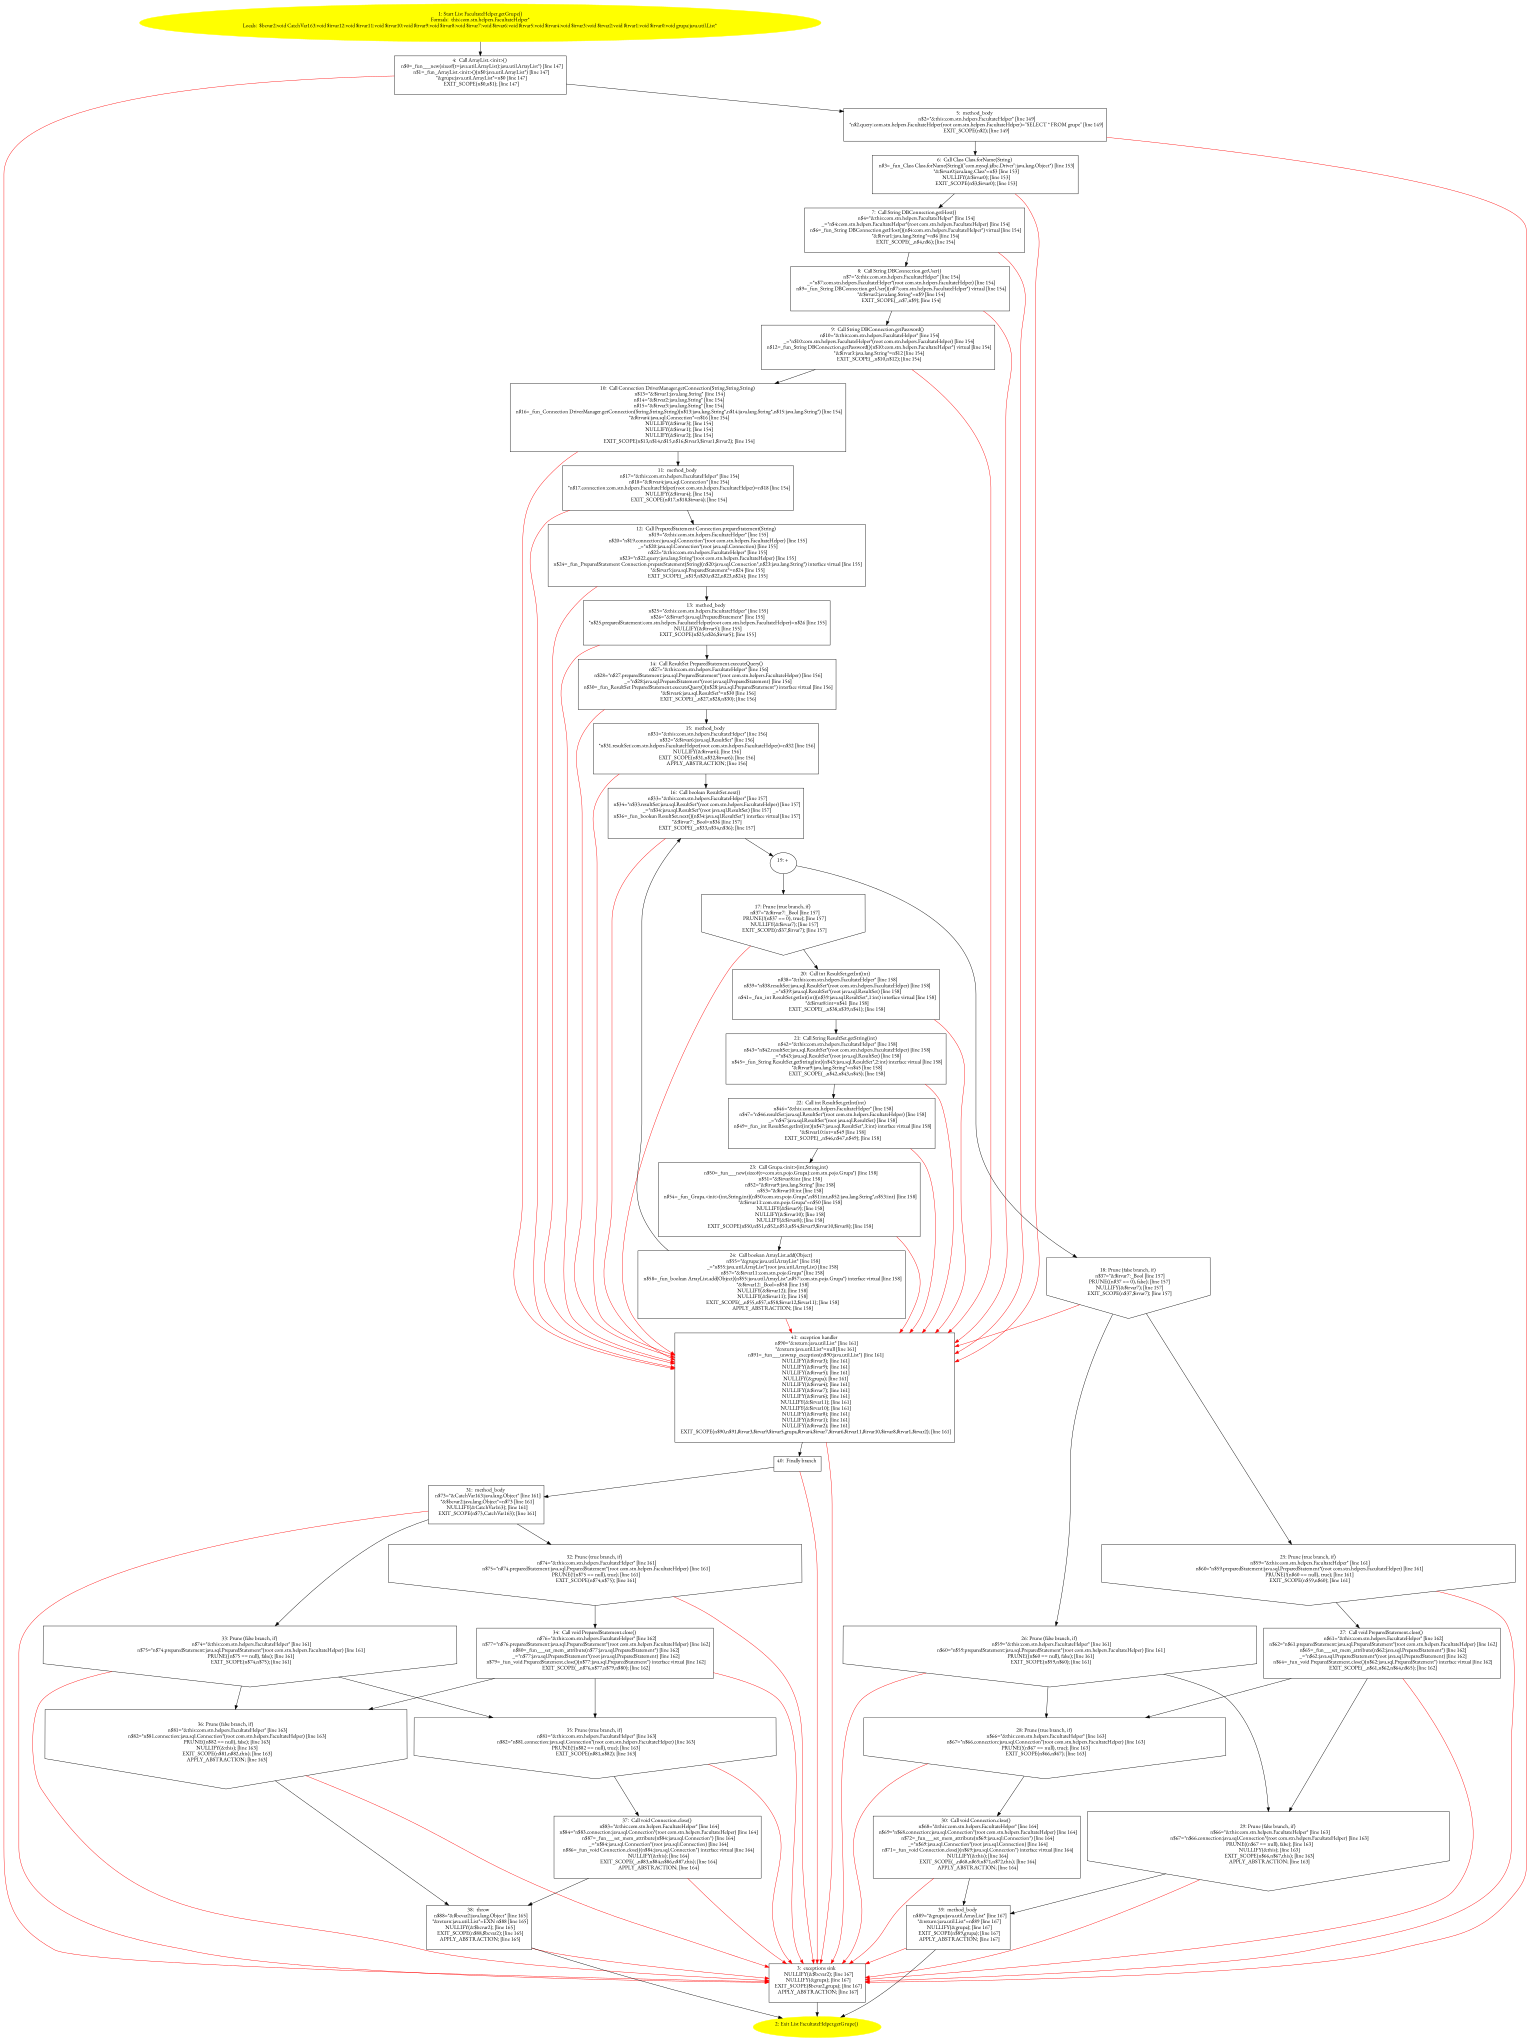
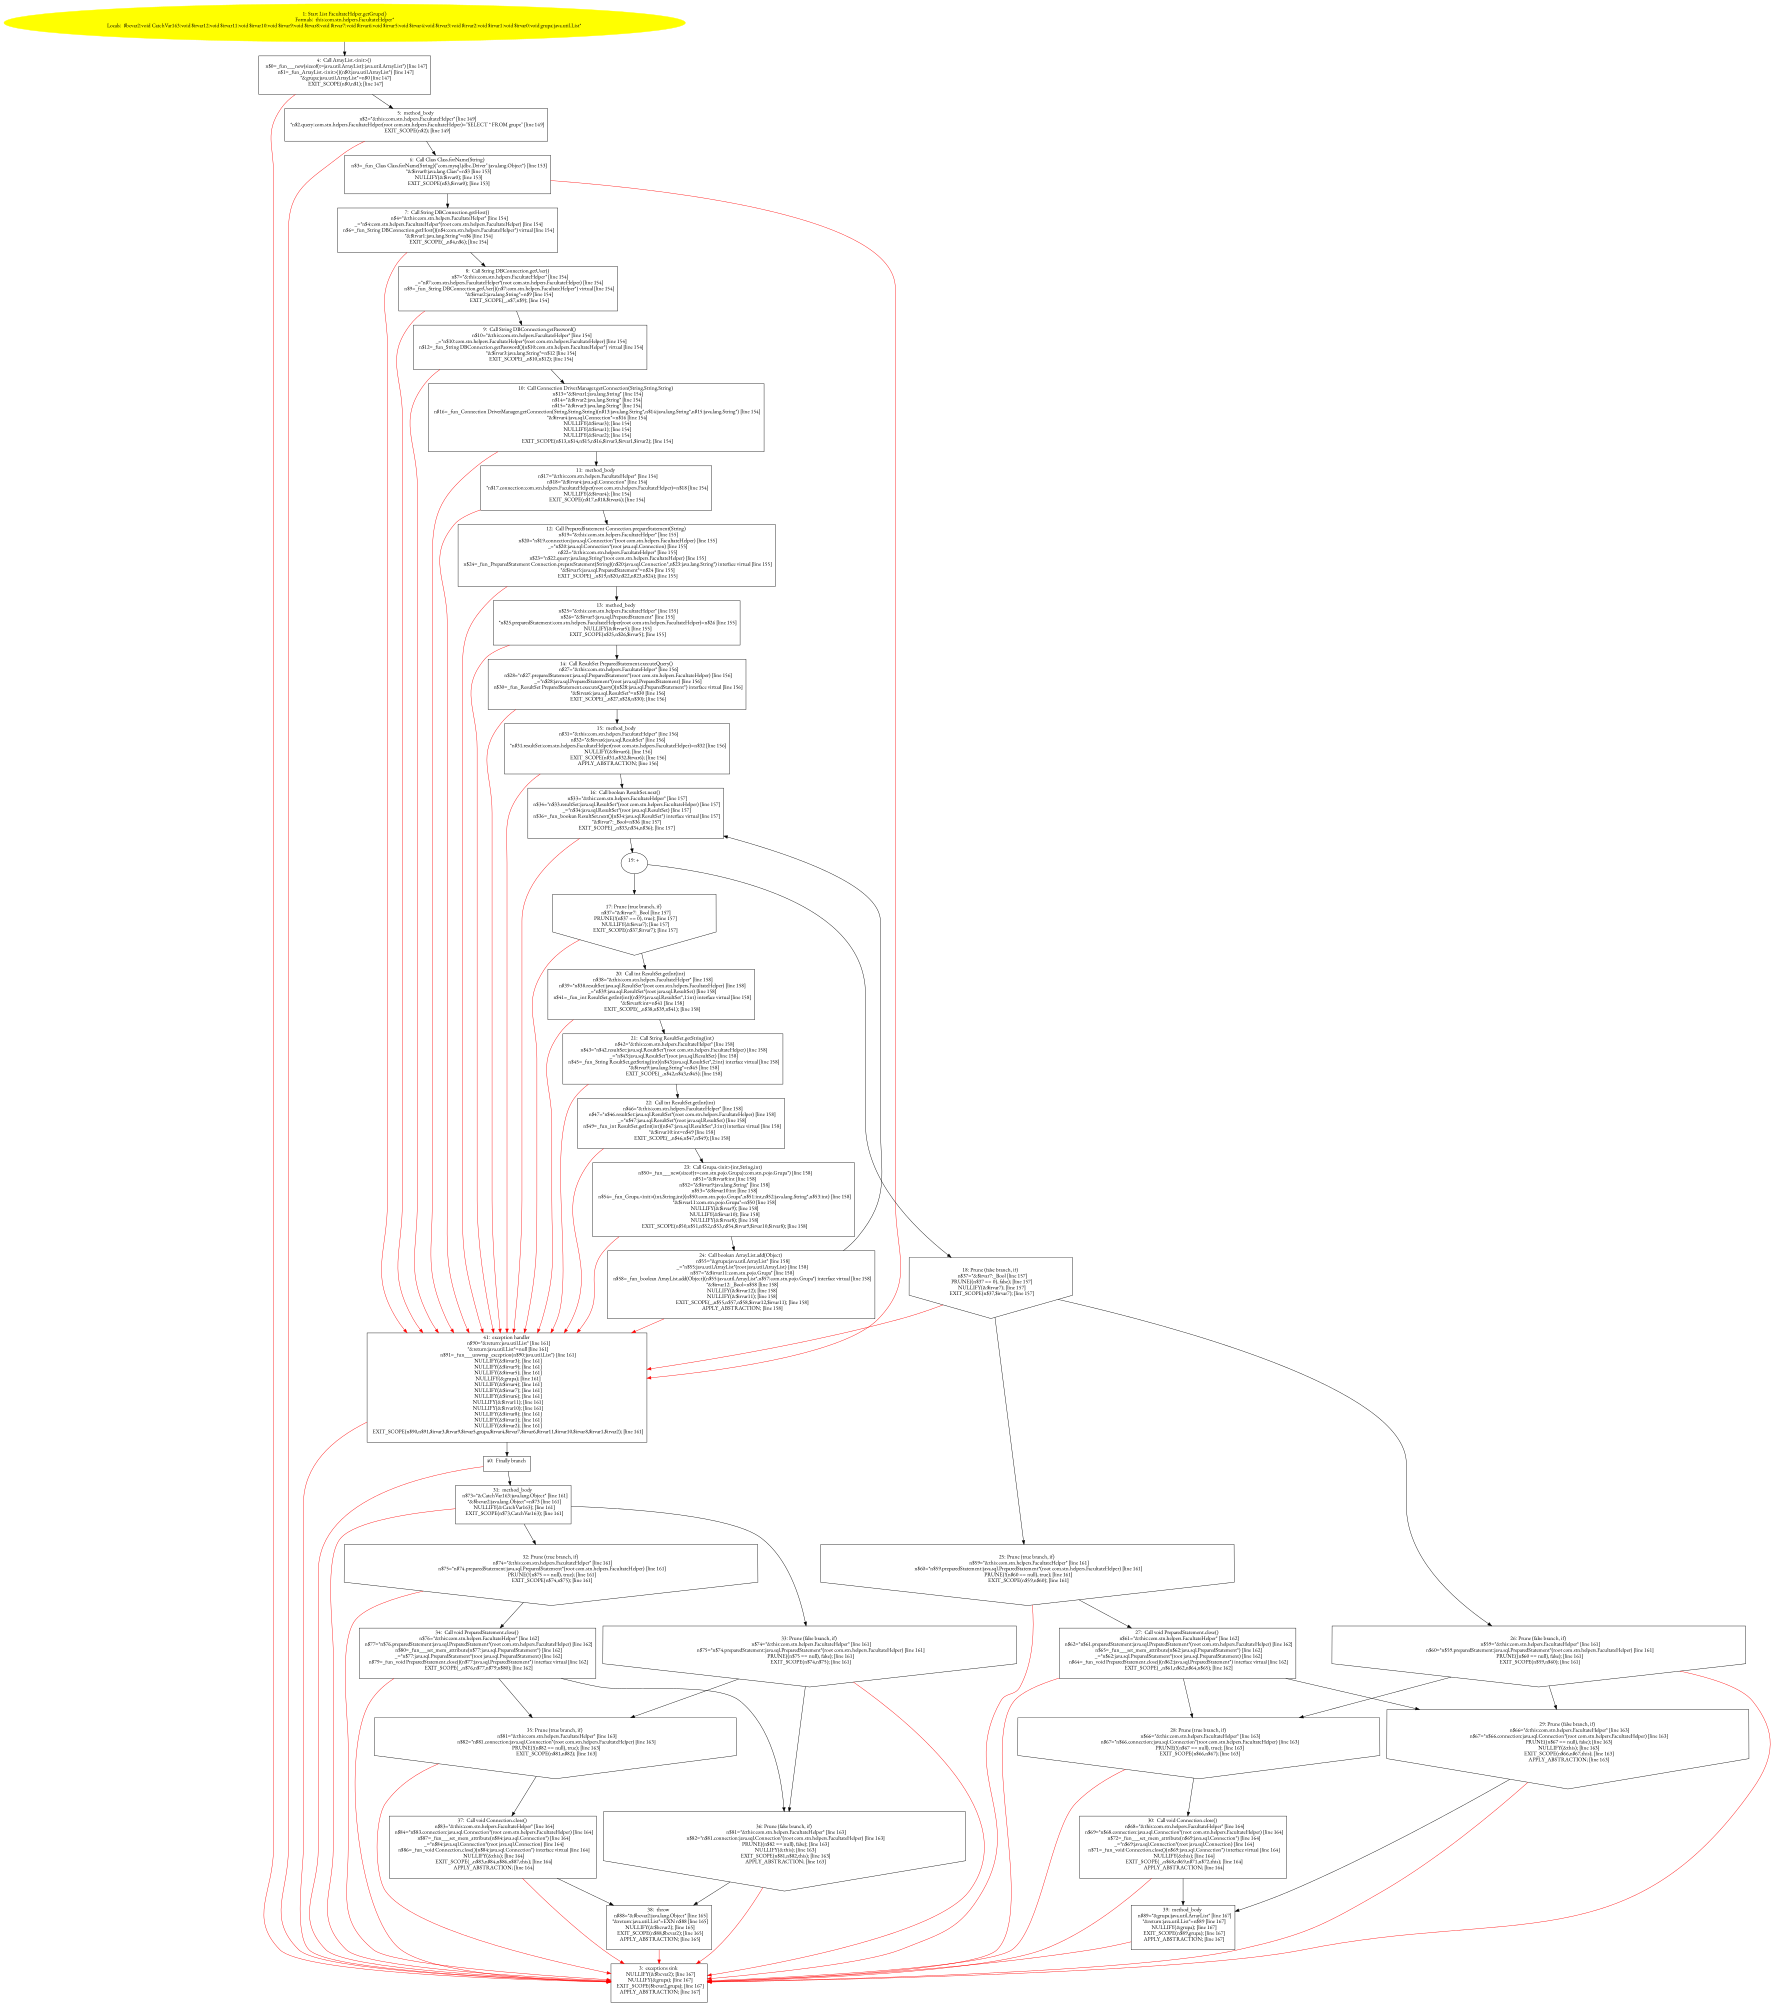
node "2: Exit List FacultateHelper.getGrupe()": removed
